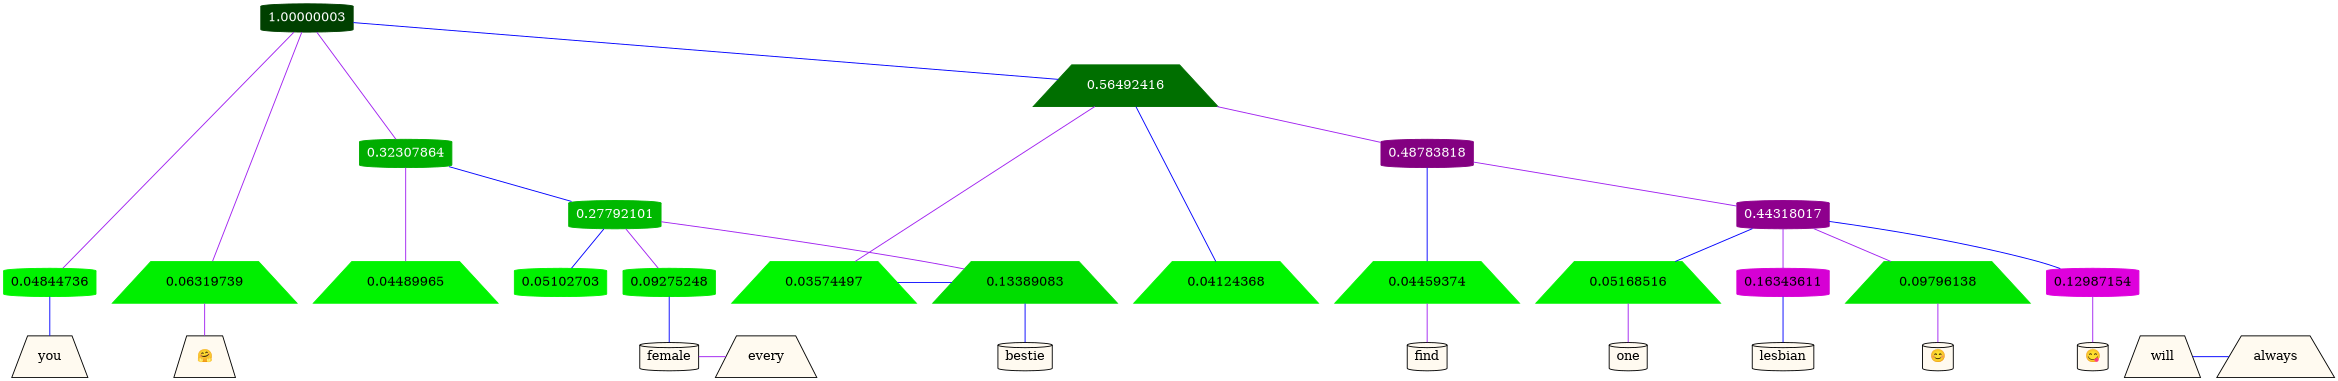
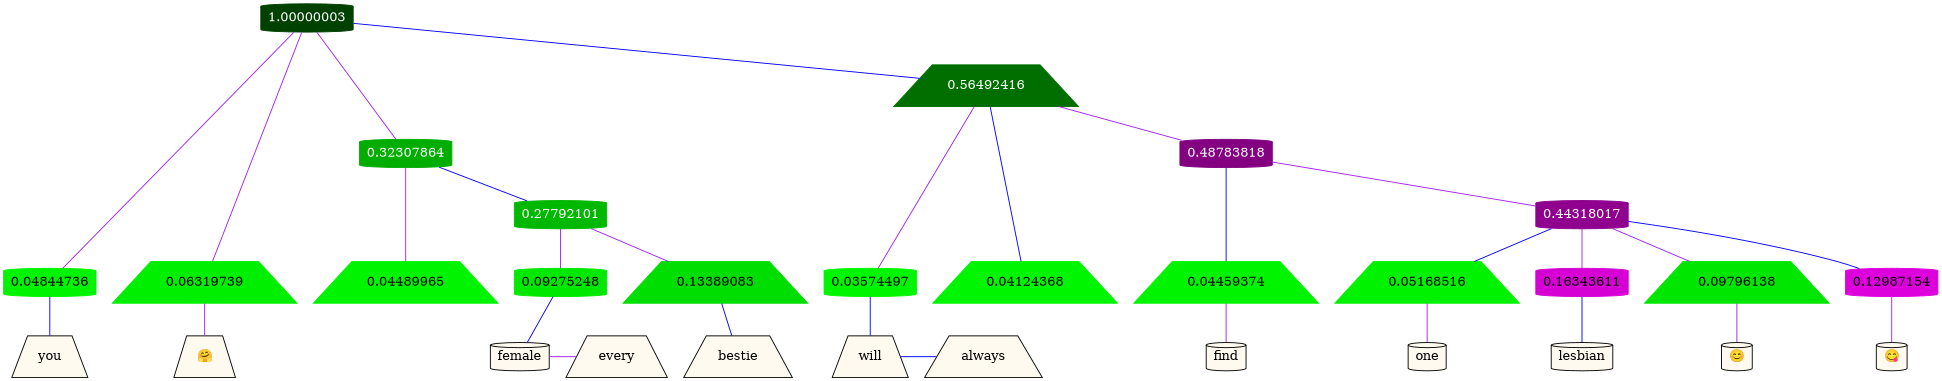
node "0.05102703": removed
node "0.03574497": shape trapezium -> cylinder
edge "0.03574497" -- "0.13389083": now "0.03574497" -- "will"
node "bestie": shape cylinder -> trapezium
